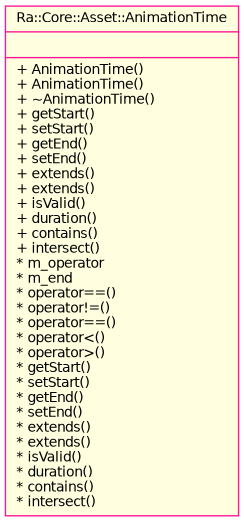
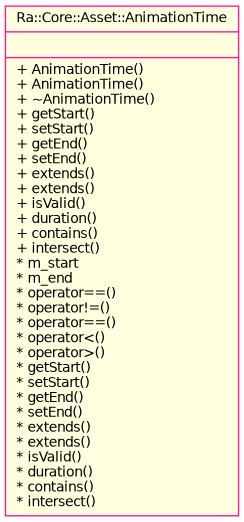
node "Ra::Core::Asset::AnimationTime": text "* m_operator" -> "* m_start"
